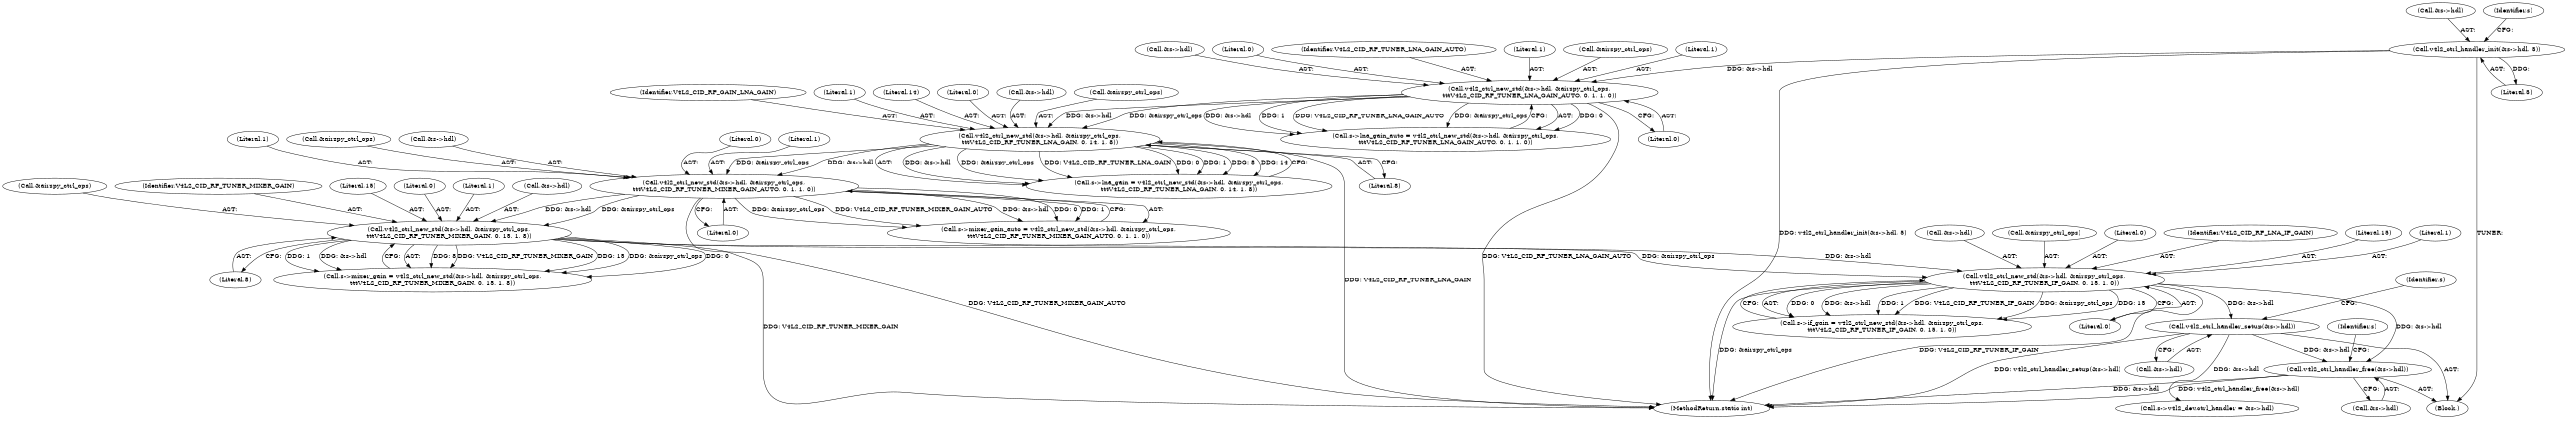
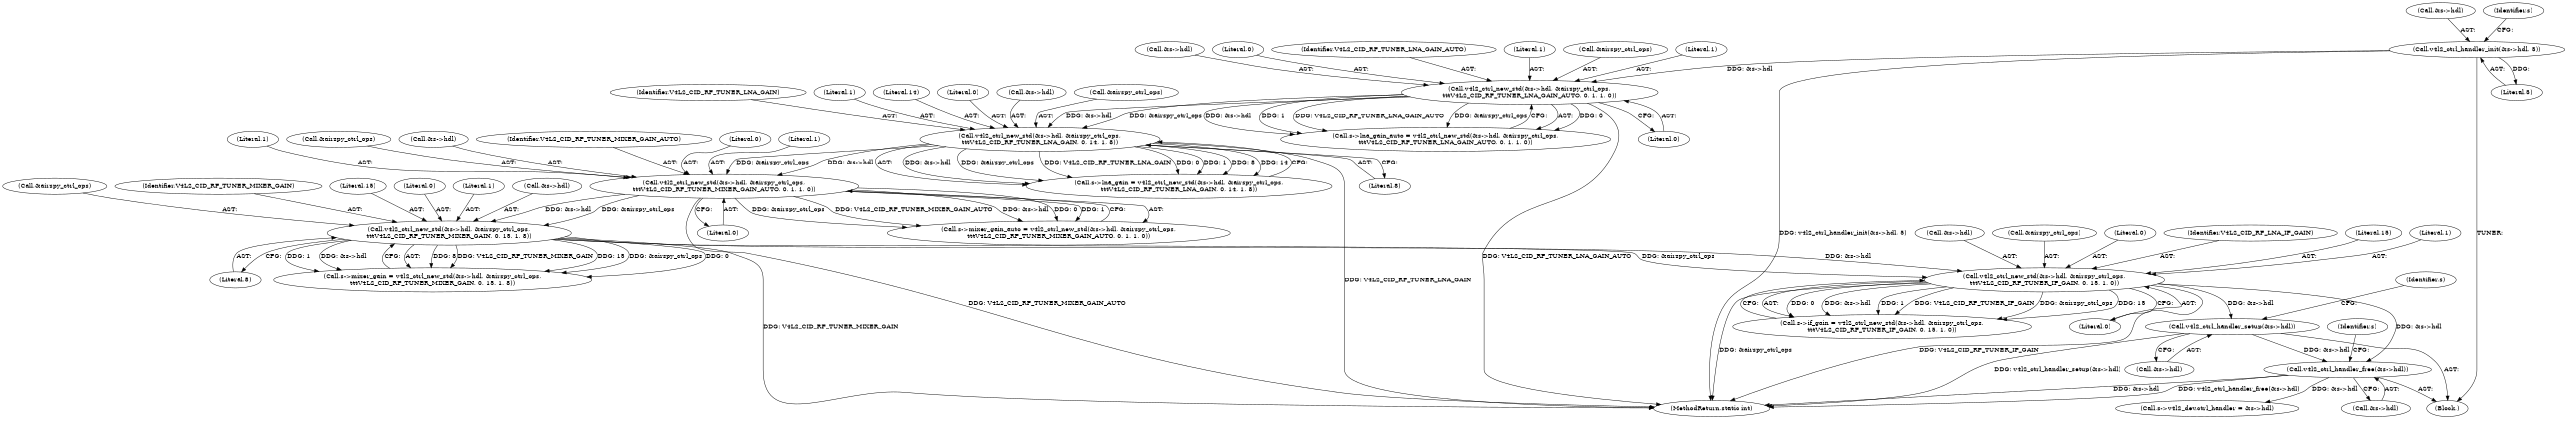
node "(Identifier,V4L2_CID_RF_GAIN_LNA_GAIN)": label "(Identifier,V4L2_CID_RF_GAIN_LNA_GAIN)" -> "(Identifier,V4L2_CID_RF_TUNER_LNA_GAIN)"
node "(Identifier,V4L2_CID_RF_TUNER_MIXER_GAIN_AUTO)": added
edge "(Call,v4l2_ctrl_handler_setup(&s->hdl))" -> "(Call,s->v4l2_dev.ctrl_handler = &s->hdl)": now "(Call,v4l2_ctrl_handler_free(&s->hdl))" -> "(Call,s->v4l2_dev.ctrl_handler = &s->hdl)"
